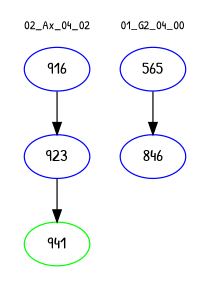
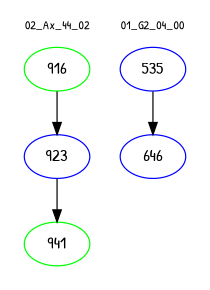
cluster "02_Ax_04_02": label "02_Ax_04_02" -> "02_Ax_44_02"
node "916": color blue -> green
node "565": label "565" -> "535"
node "846": label "846" -> "646"
